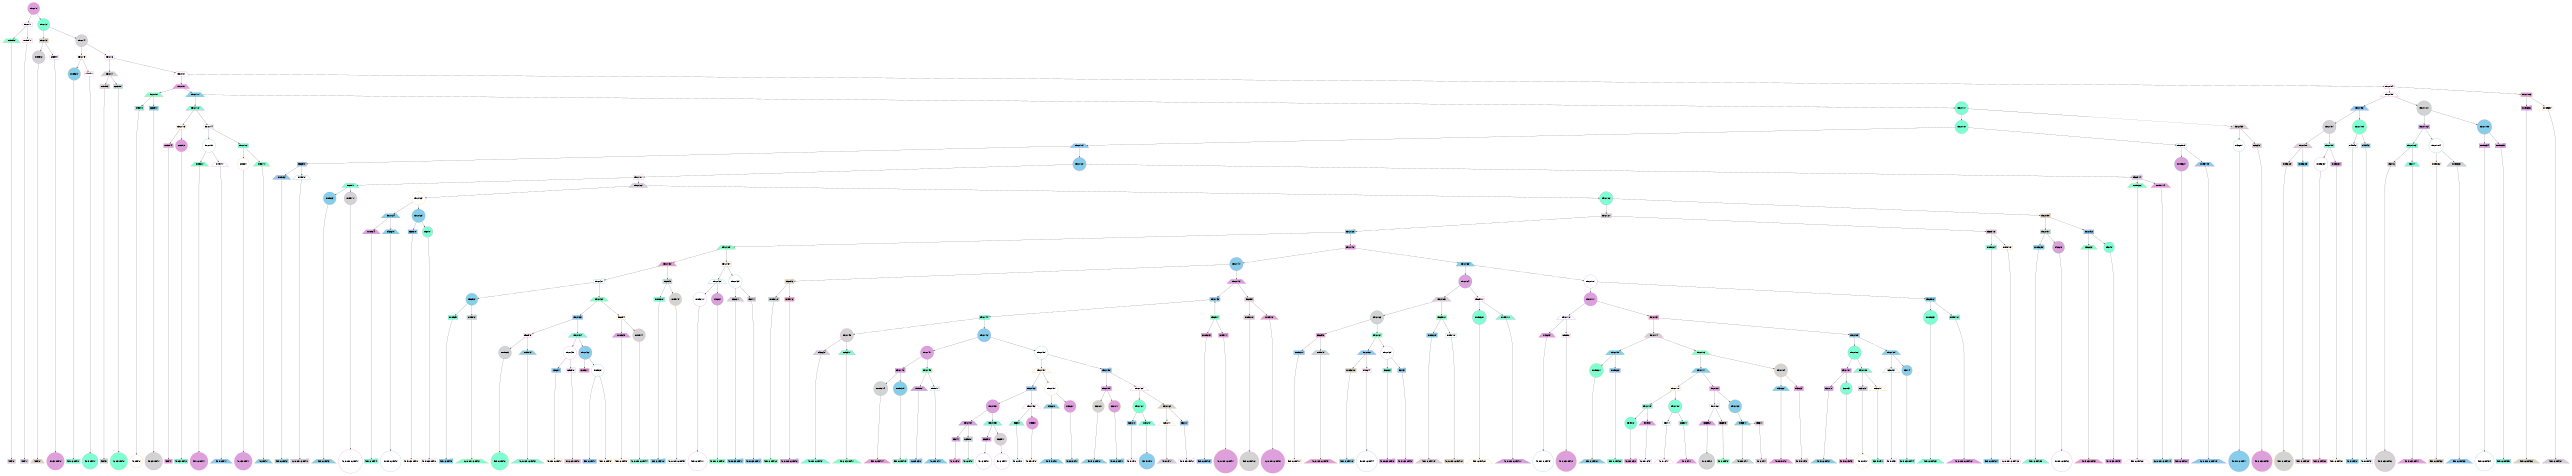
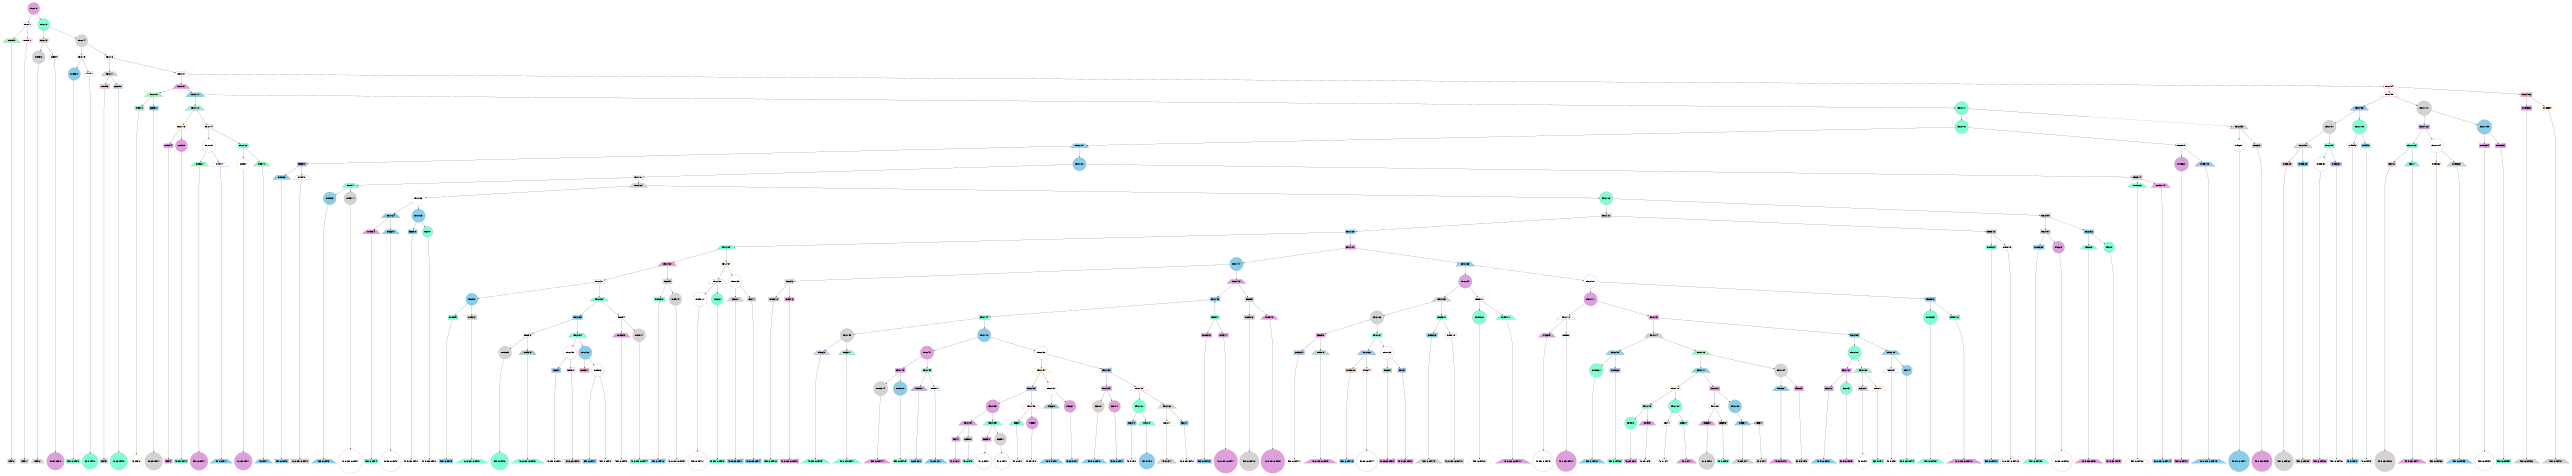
node "L4262(2)": fillcolor plum -> aquamarine
